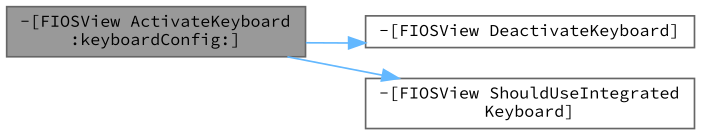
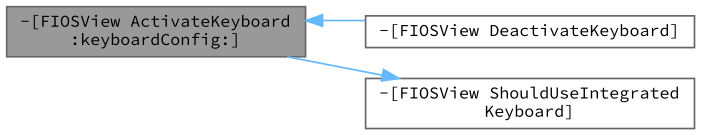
edge "-[FIOSView ActivateKeyboard :keyboardConfig:]" -> "-[FIOSView DeactivateKeyboard]": reversed
